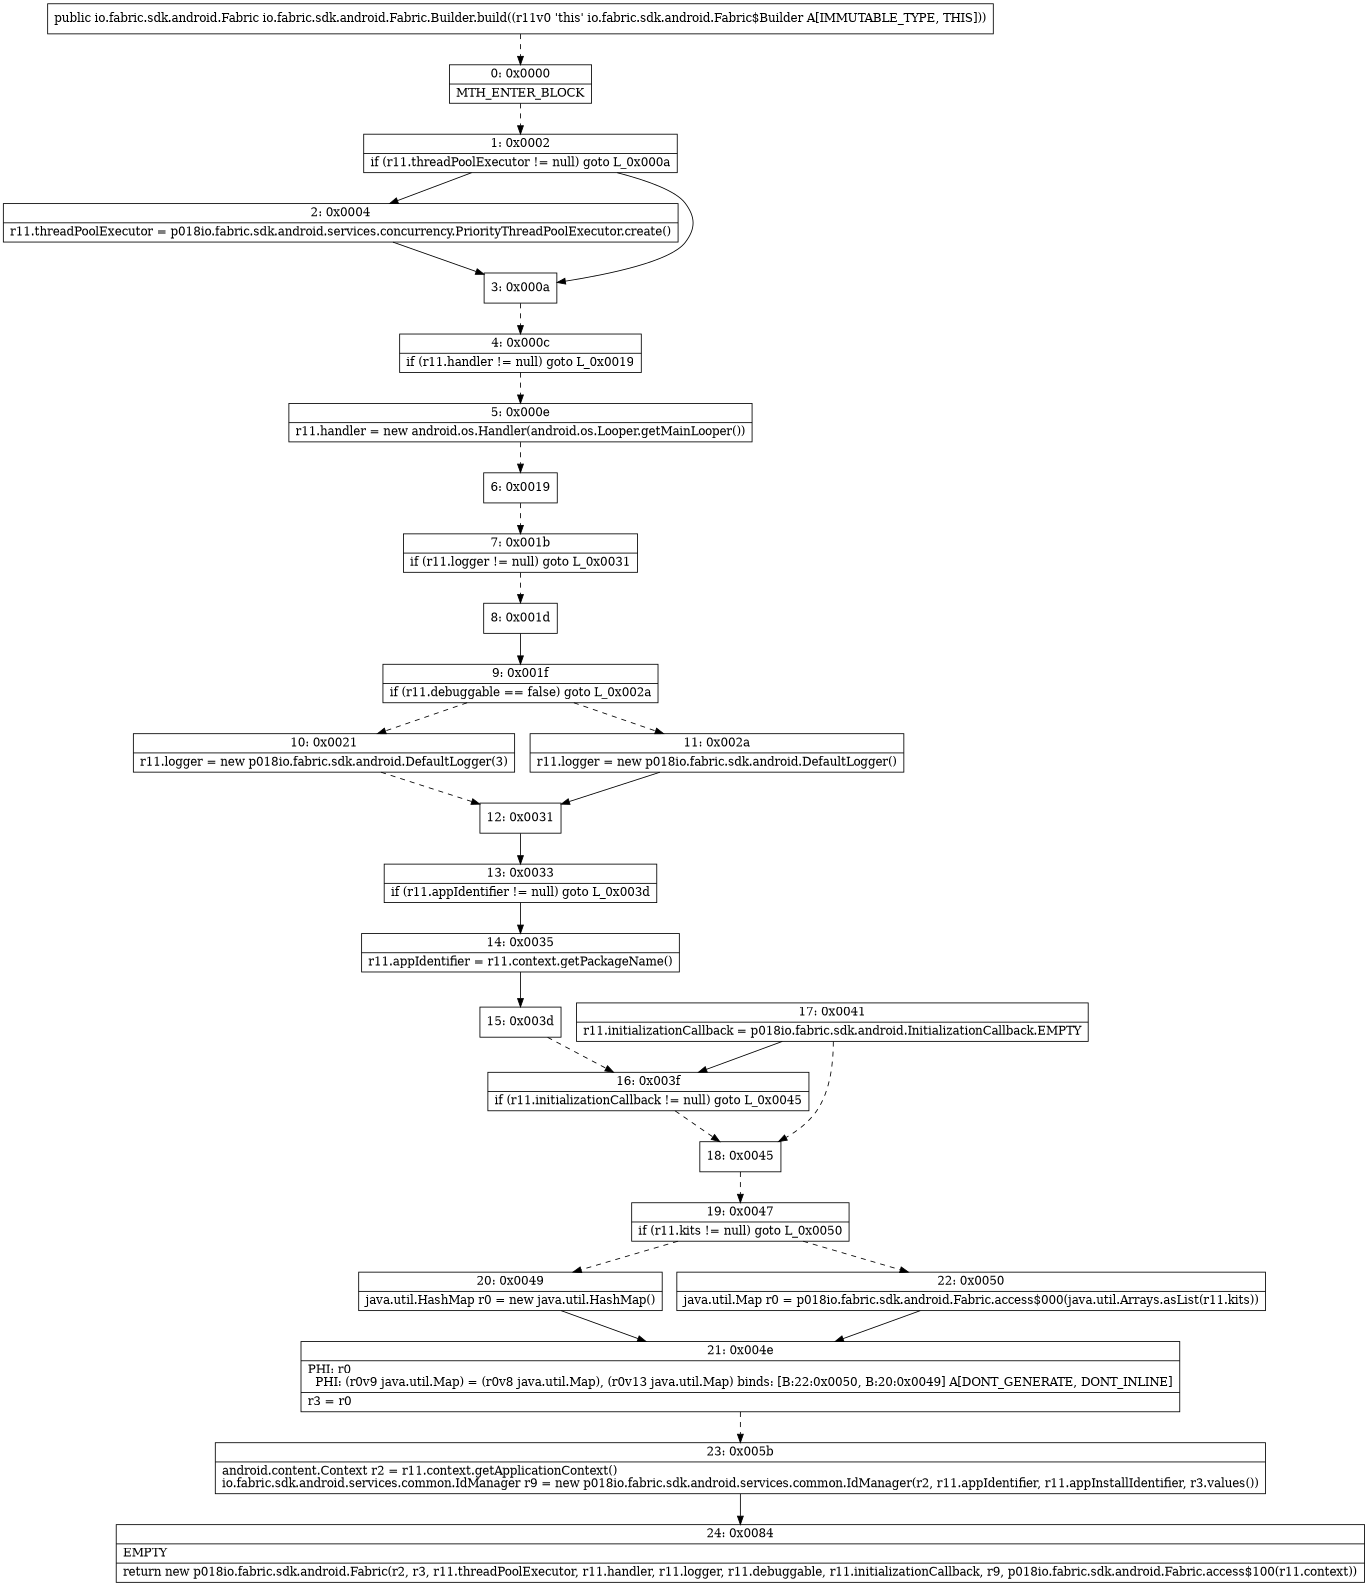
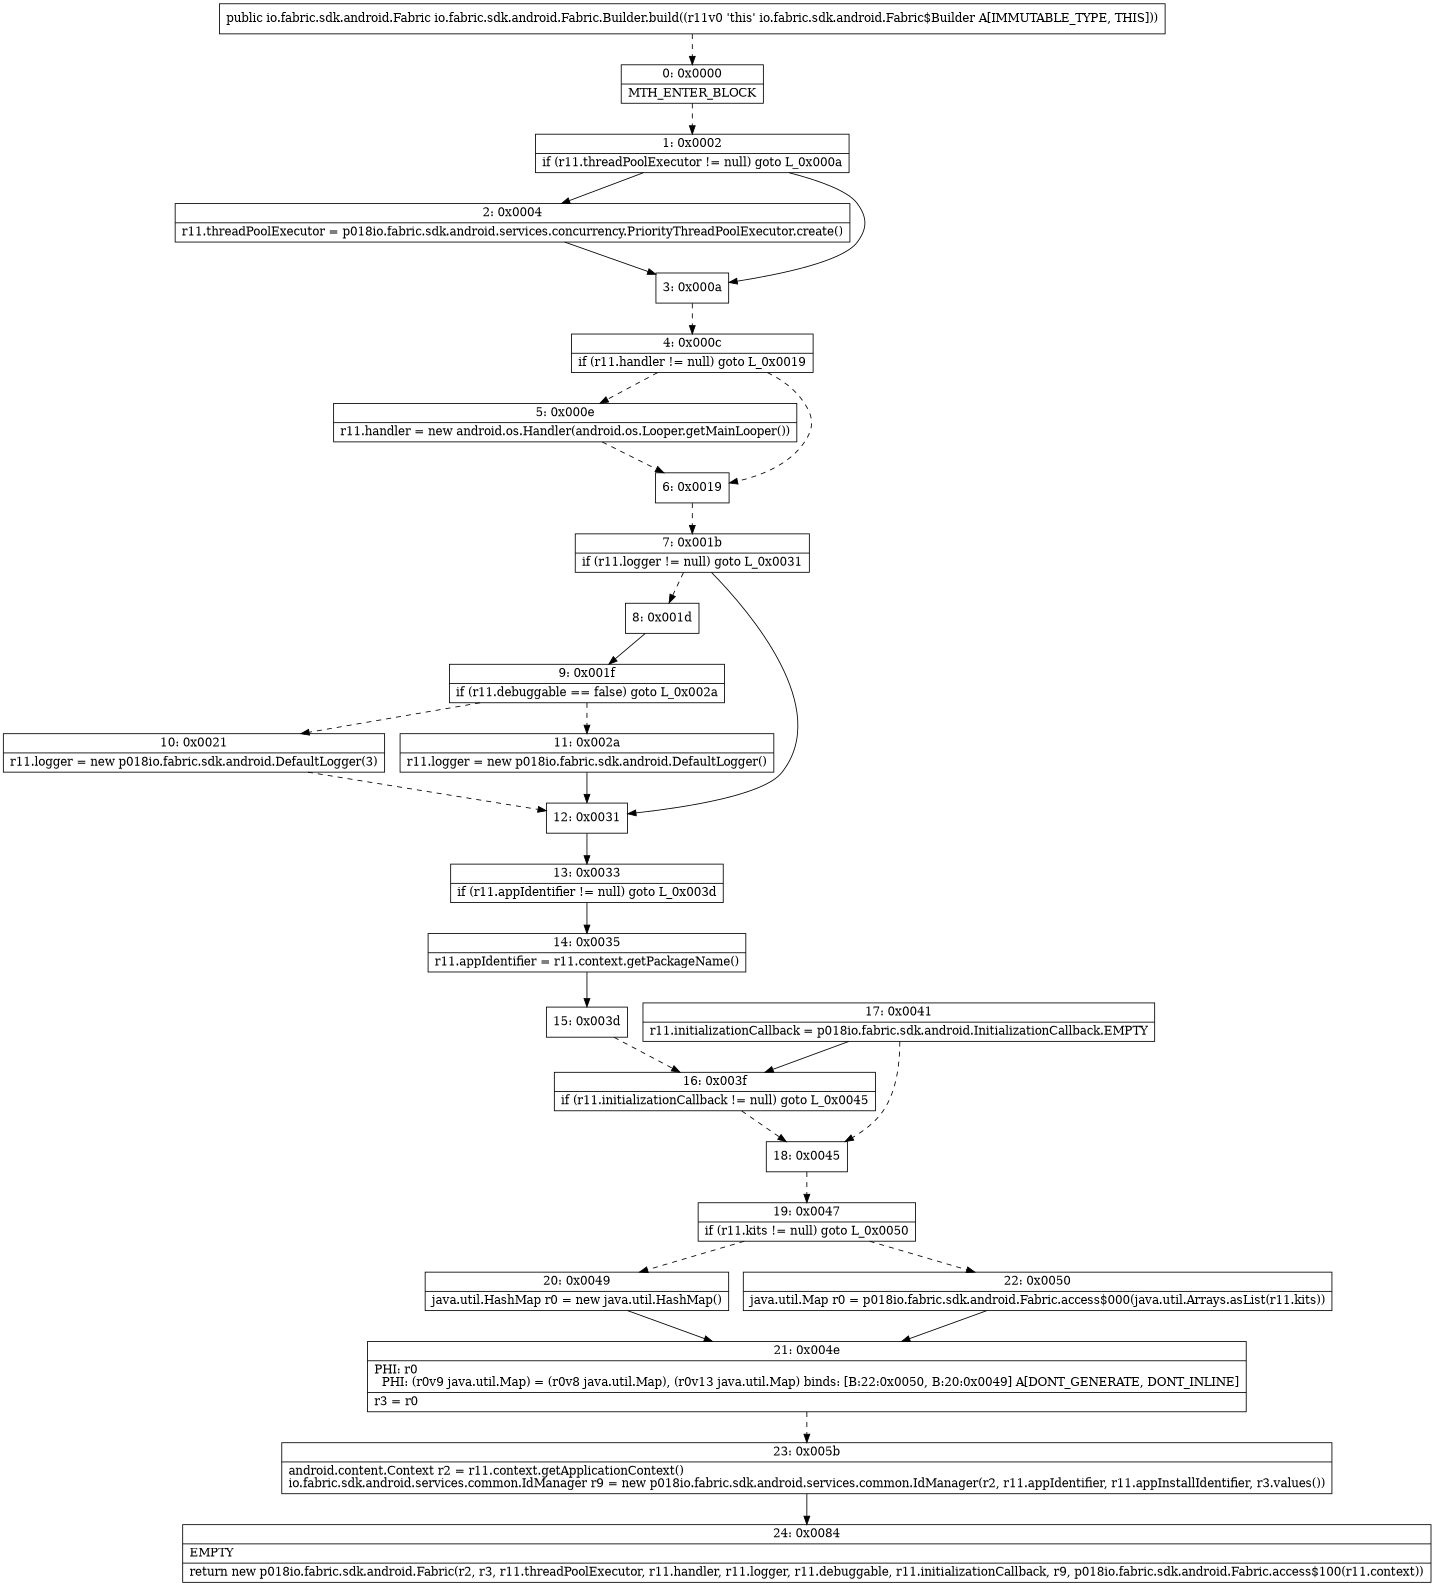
edge "4: 0x000c" -> "6: 0x0019": added
edge "7: 0x001b" -> "12: 0x0031": added
